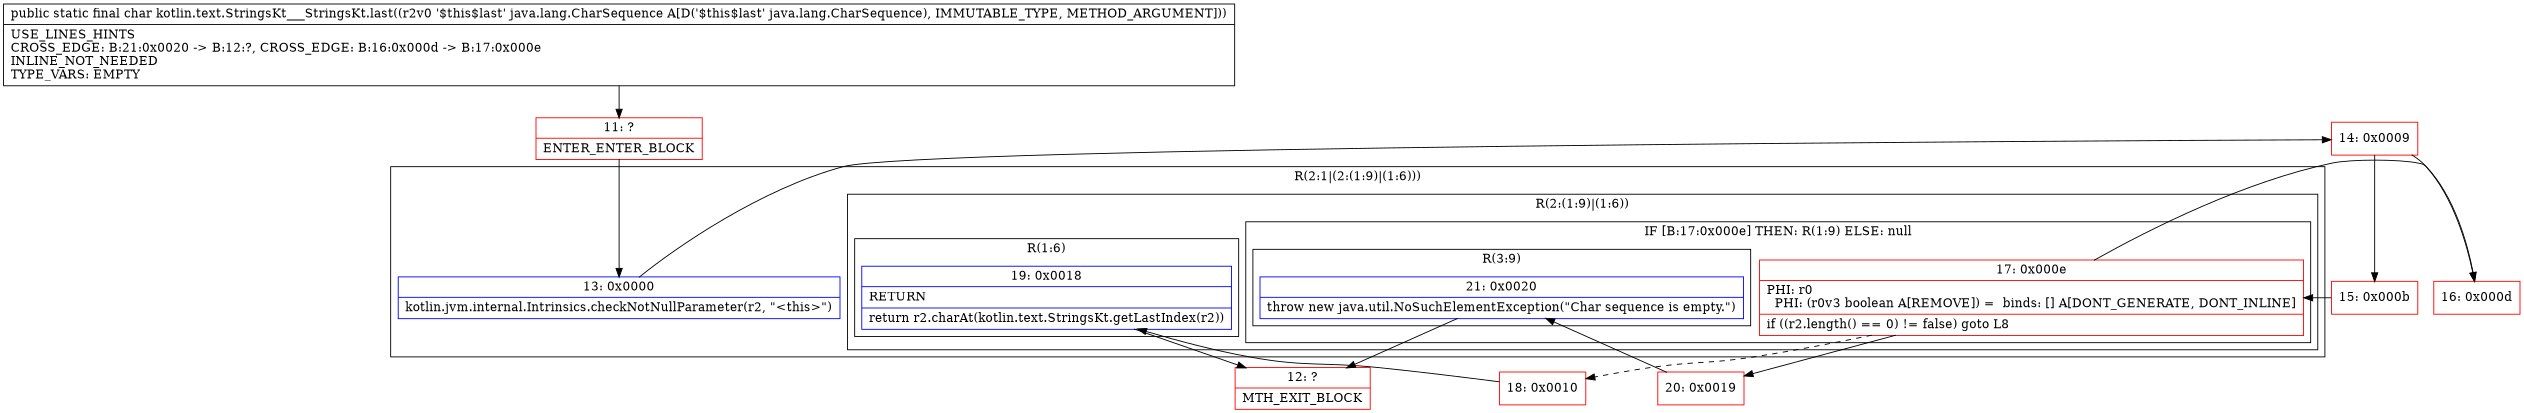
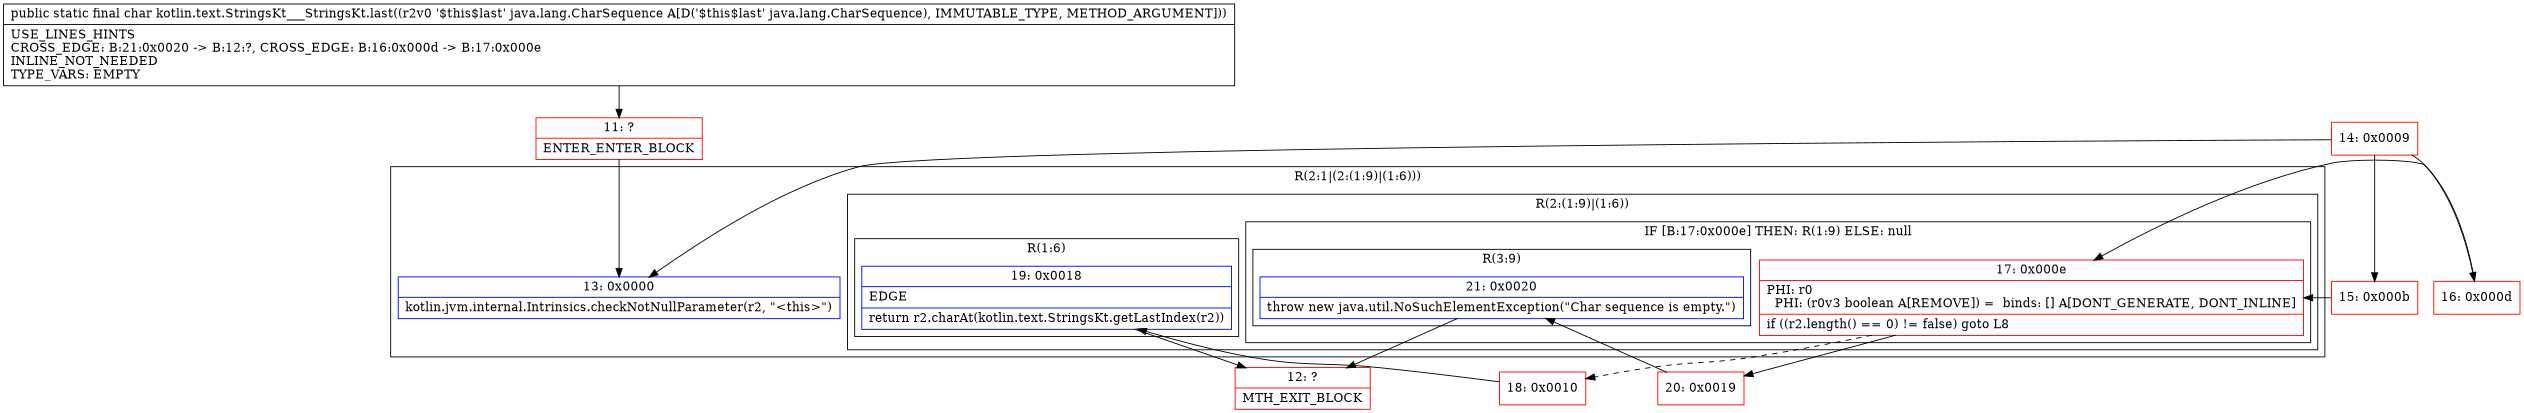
edge "13: 0x0000" -> "14: 0x0009": reversed
edge "17: 0x000e" -> "16: 0x000d": reversed
node "19: 0x0018": text "RETURN" -> "EDGE"
